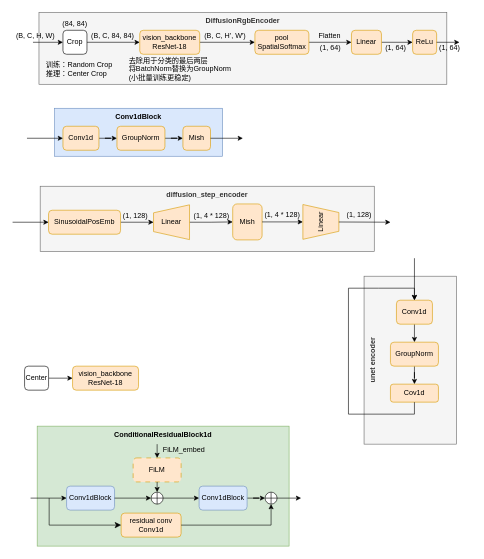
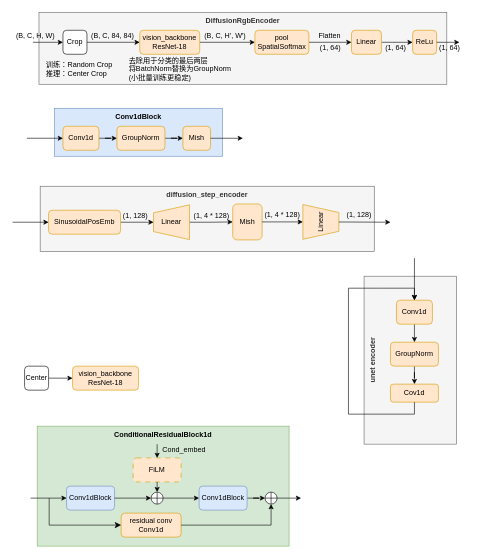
node "(84, 84)": removed
node "FiLM_embed": label "FiLM_embed" -> "Cond_embed"
